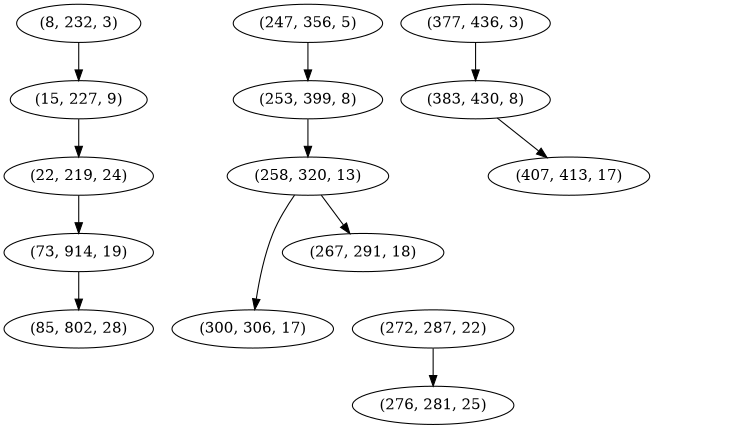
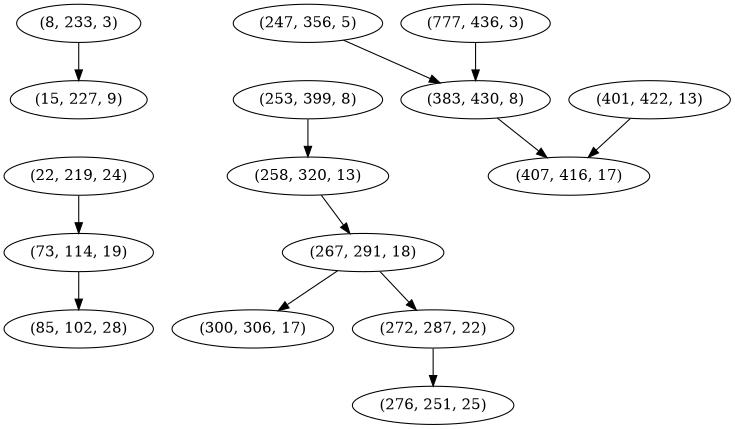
node "(8, 232, 3)": label "(8, 232, 3)" -> "(8, 233, 3)"
node "(377, 436, 3)": label "(377, 436, 3)" -> "(777, 436, 3)"
edge "(247, 356, 5)" -> "(253, 399, 8)": now "(247, 356, 5)" -> "(383, 430, 8)"
node "(401, 422, 13)": added
edge "(15, 227, 9)" -> "(22, 219, 24)": removed
node "(407, 413, 17)": label "(407, 413, 17)" -> "(407, 416, 17)"
edge "(258, 320, 13)" -> "(300, 306, 17)": now "(267, 291, 18)" -> "(300, 306, 17)"
node "(73, 914, 19)": label "(73, 914, 19)" -> "(73, 114, 19)"
edge "(267, 291, 18)" -> "(272, 287, 22)": added
node "(85, 802, 28)": label "(85, 802, 28)" -> "(85, 102, 28)"
node "(276, 281, 25)": label "(276, 281, 25)" -> "(276, 251, 25)"
